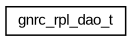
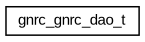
node "gnrc_rpl_dao_t": label "gnrc_rpl_dao_t" -> "gnrc_gnrc_dao_t"
